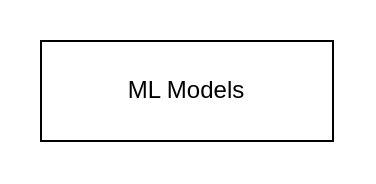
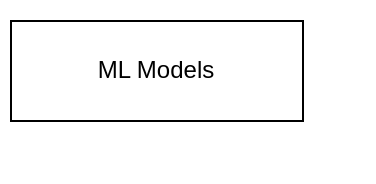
node "ML Models": moved (187, 91) -> (157, 71)
